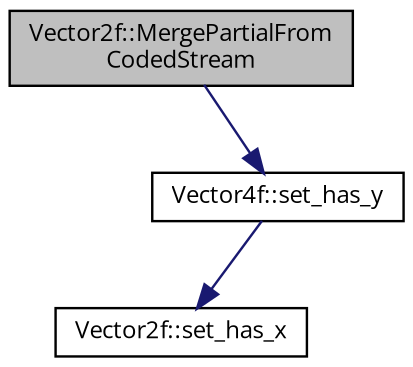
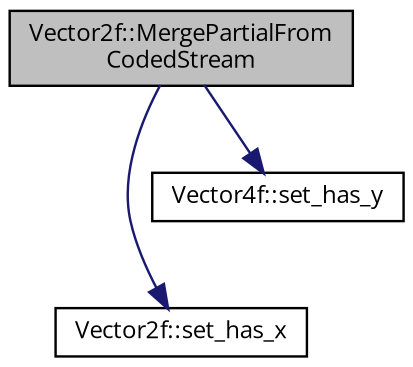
edge "Vector4f::set_has_y" -> "Vector2f::set_has_x": now "Vector2f::MergePartialFrom CodedStream" -> "Vector2f::set_has_x"
